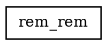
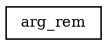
node "rem_rem": label "rem_rem" -> "arg_rem"
